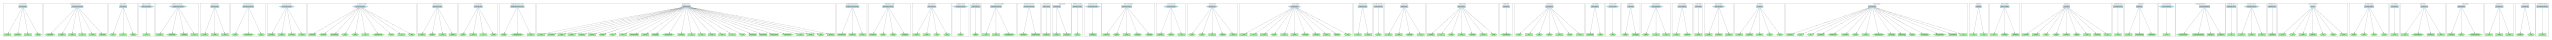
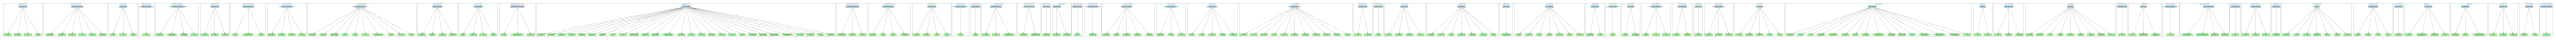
node "ExternalUsersService": shape hexagon -> box
node "_PastilleSetting": shape box -> hexagon
